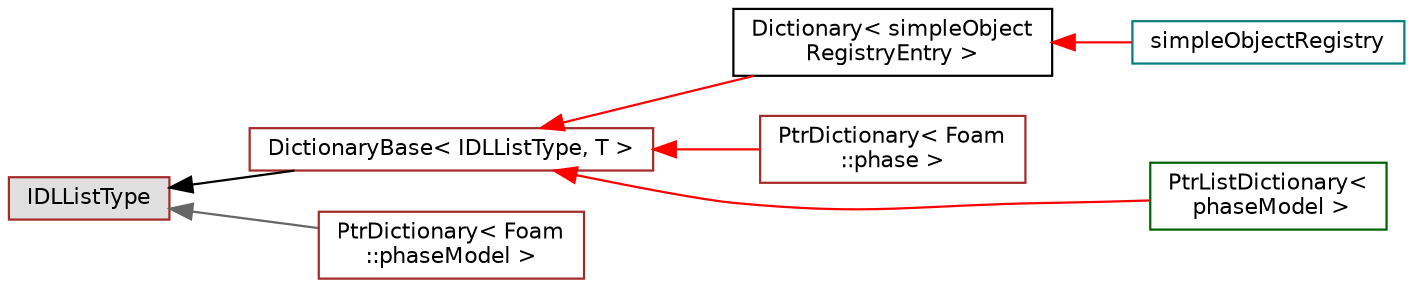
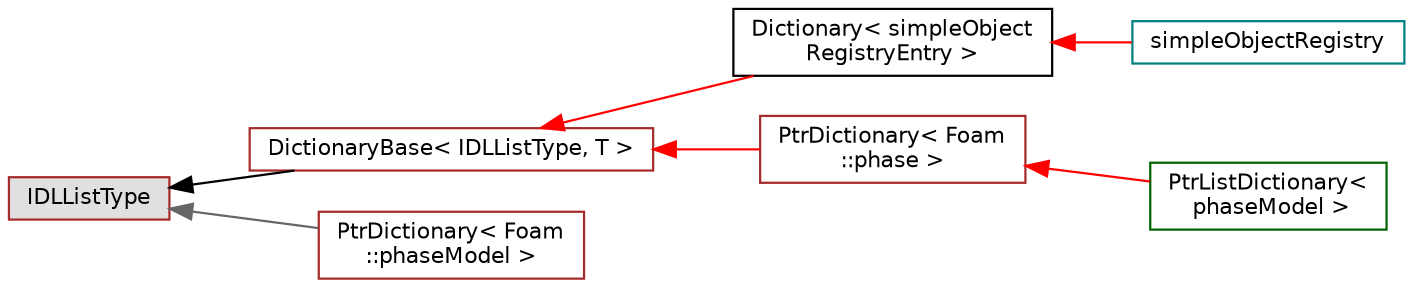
edge "PtrListDictionary< phaseModel >" -> "DictionaryBase< IDLListType, T >": now "PtrListDictionary< phaseModel >" -> "PtrDictionary< Foam ::phase >"
